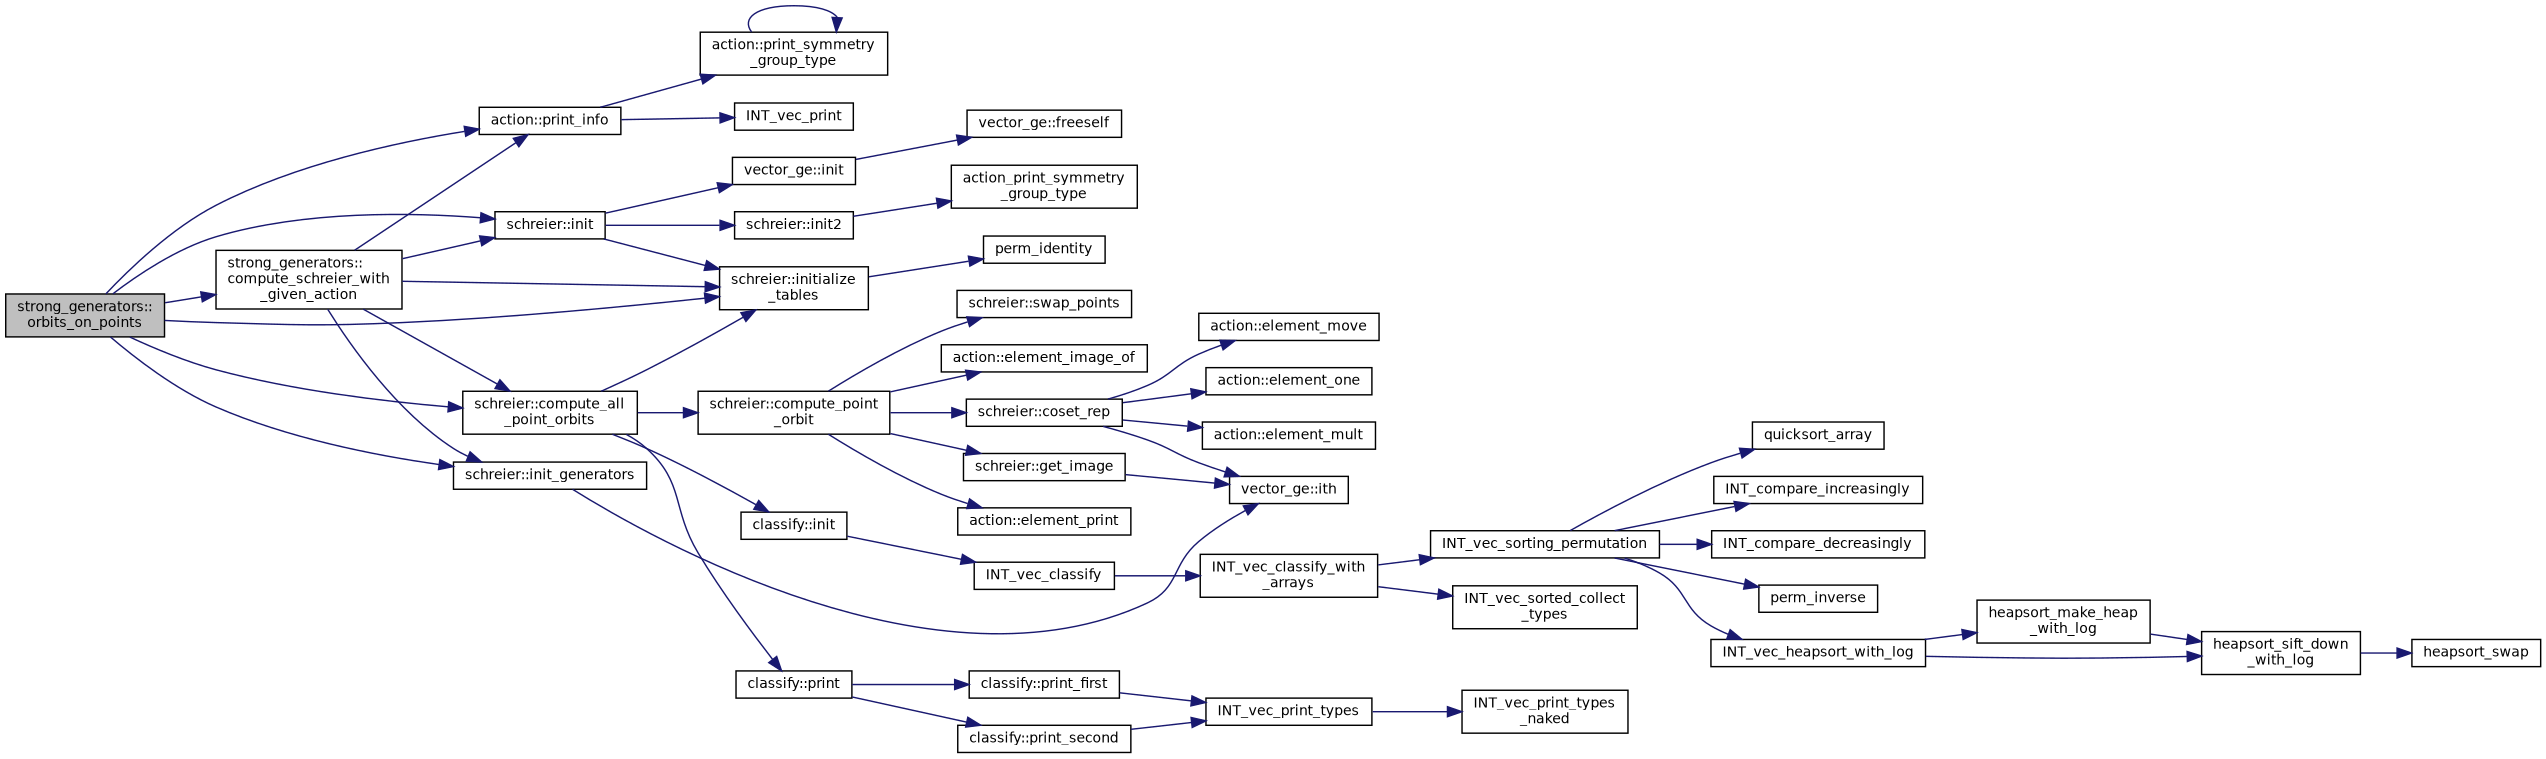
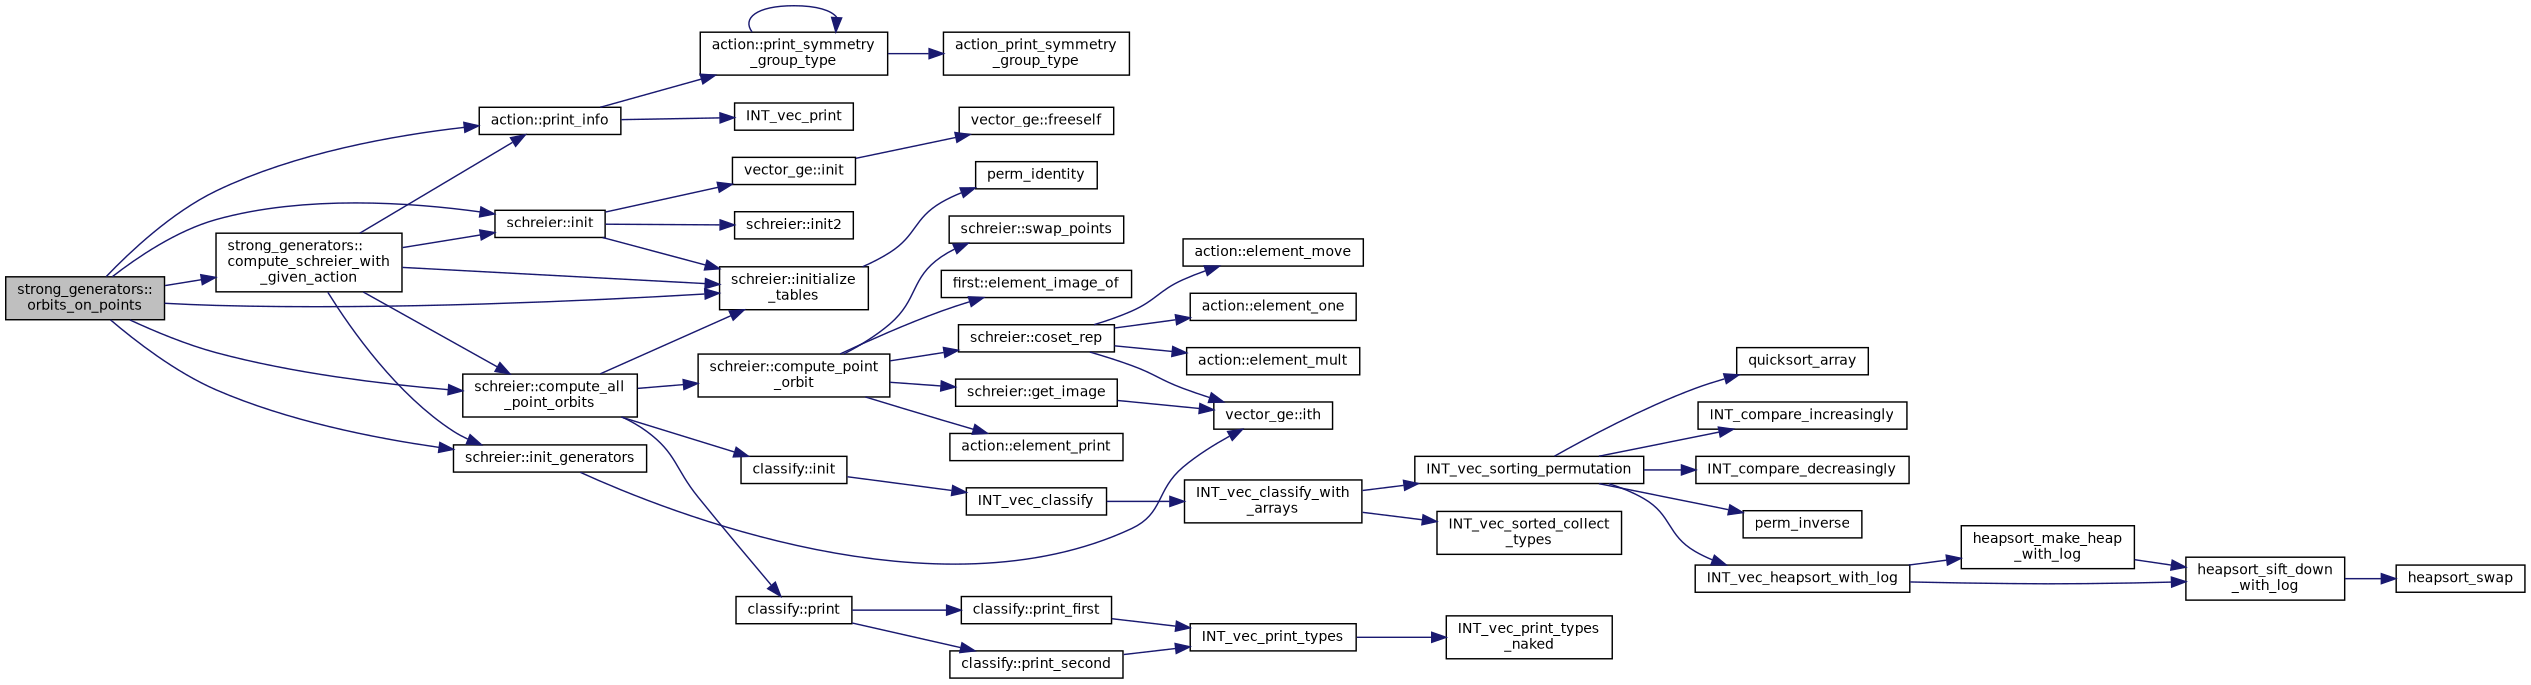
edge "schreier::init2" -> "action_print_symmetry _group_type": now "action::print_symmetry _group_type" -> "action_print_symmetry _group_type"
node "action::element_image_of": label "action::element_image_of" -> "first::element_image_of"
